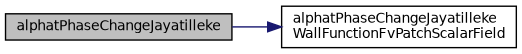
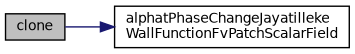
node "alphatPhaseChangeJayatilleke": label "alphatPhaseChangeJayatilleke" -> "clone"
